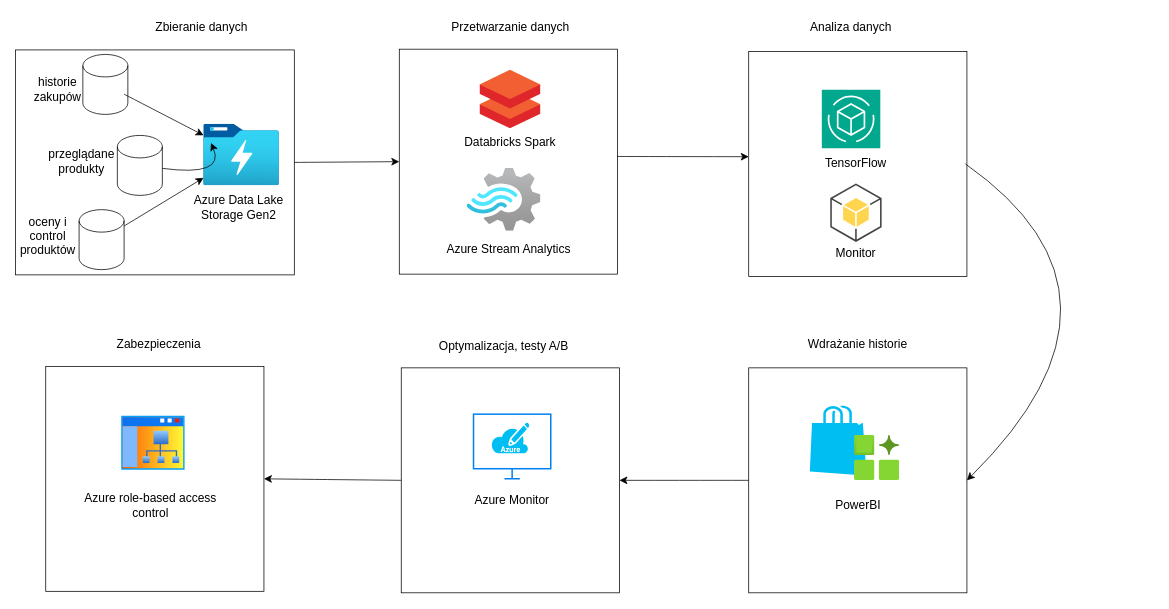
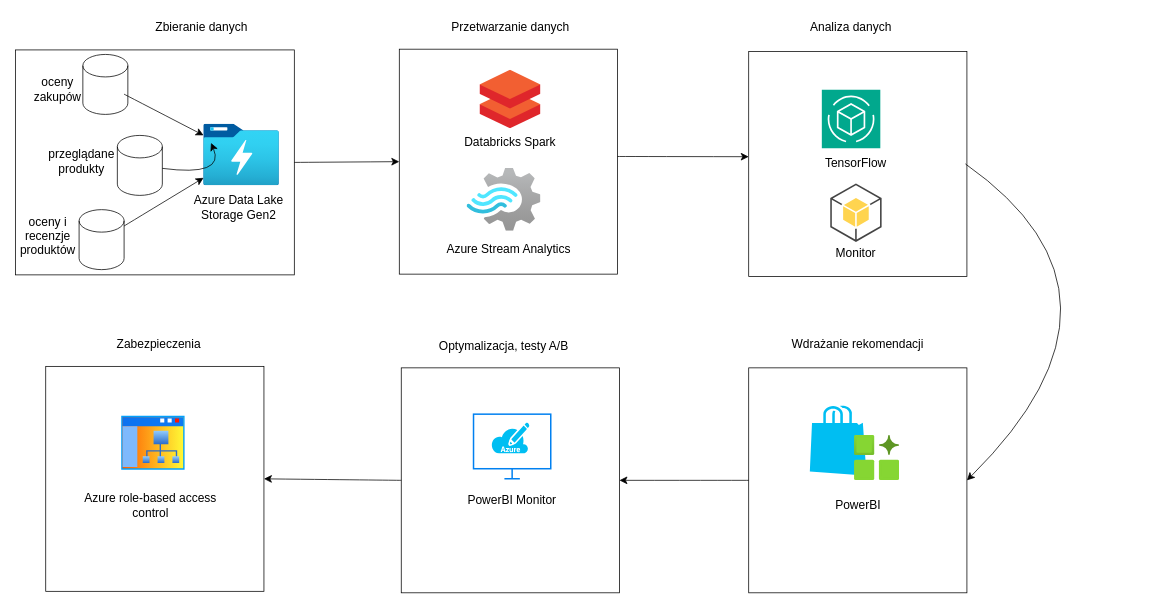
node "historie zakupów": label "historie zakupów" -> "oceny zakupów"
node "oceny i control produktów": label "oceny i control produktów" -> "oceny i recenzje produktów"
node "Wdrażanie historie": label "Wdrażanie historie" -> "Wdrażanie rekomendacji"
node "Azure Monitor": label "Azure Monitor" -> "PowerBI Monitor"
